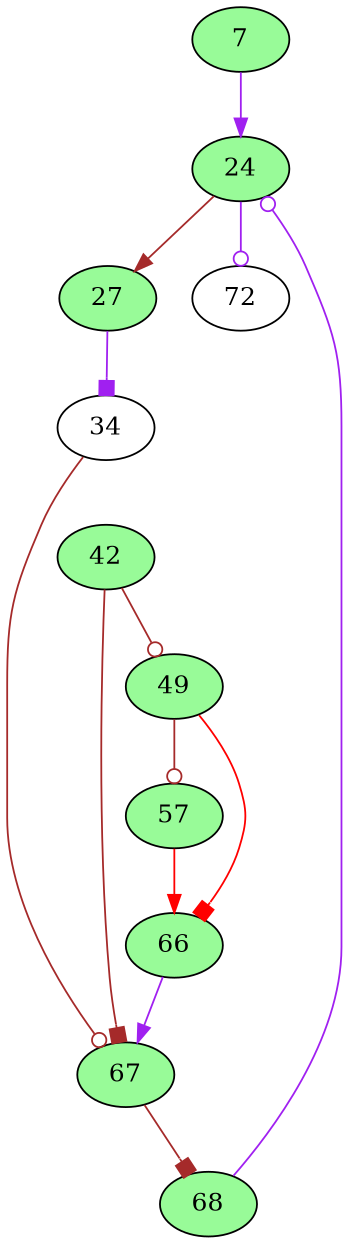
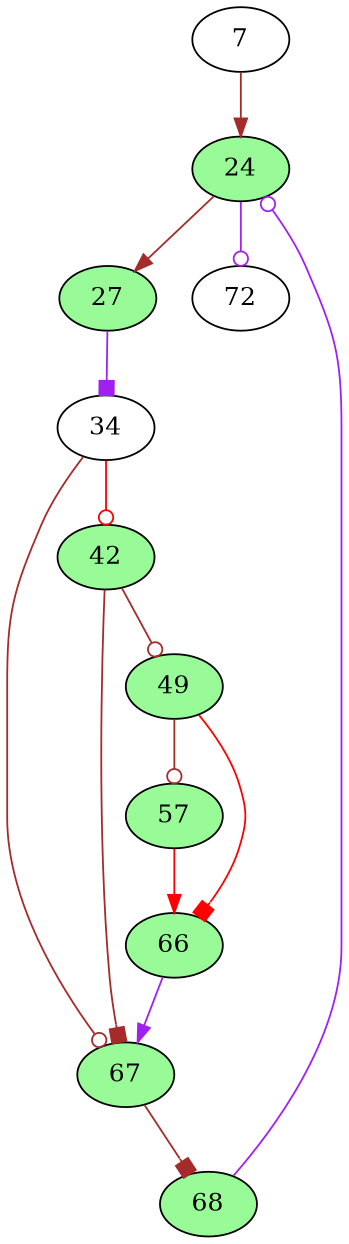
node "7": fillcolor palegreen -> white
edge "7" -> "24": color purple -> brown
edge "34" -> "42": added
